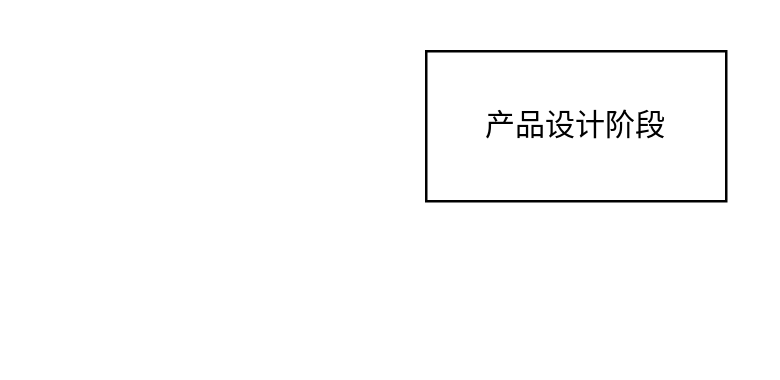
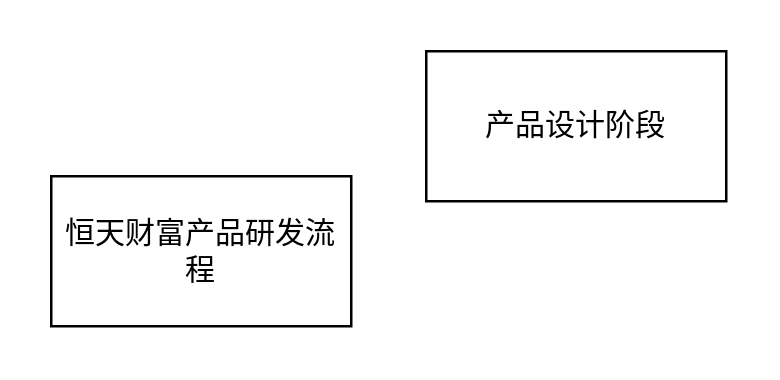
node "恒天财富产品研发流程": added
